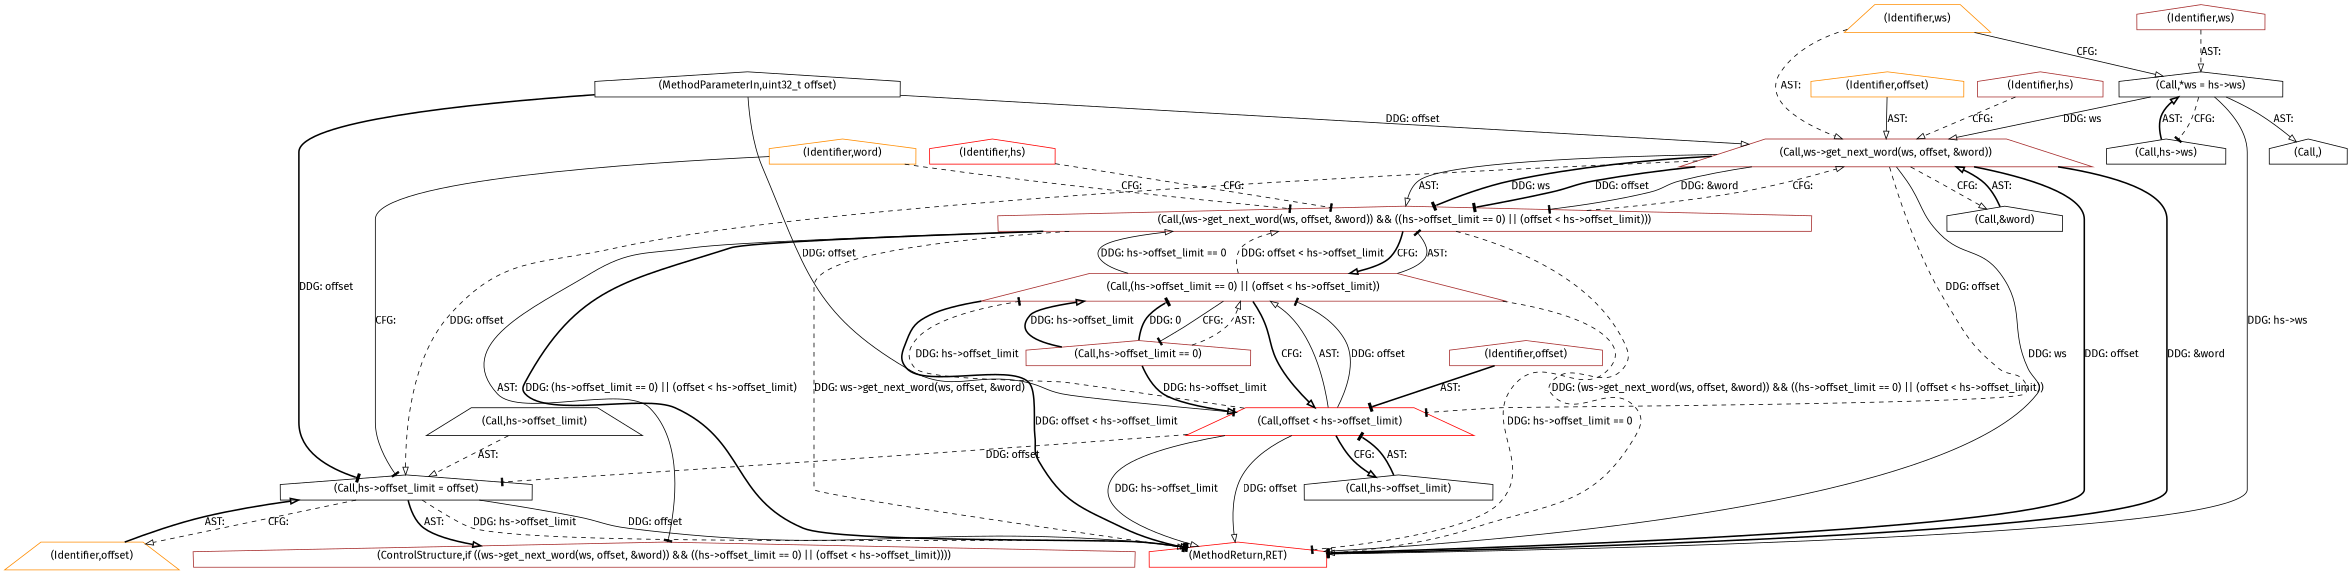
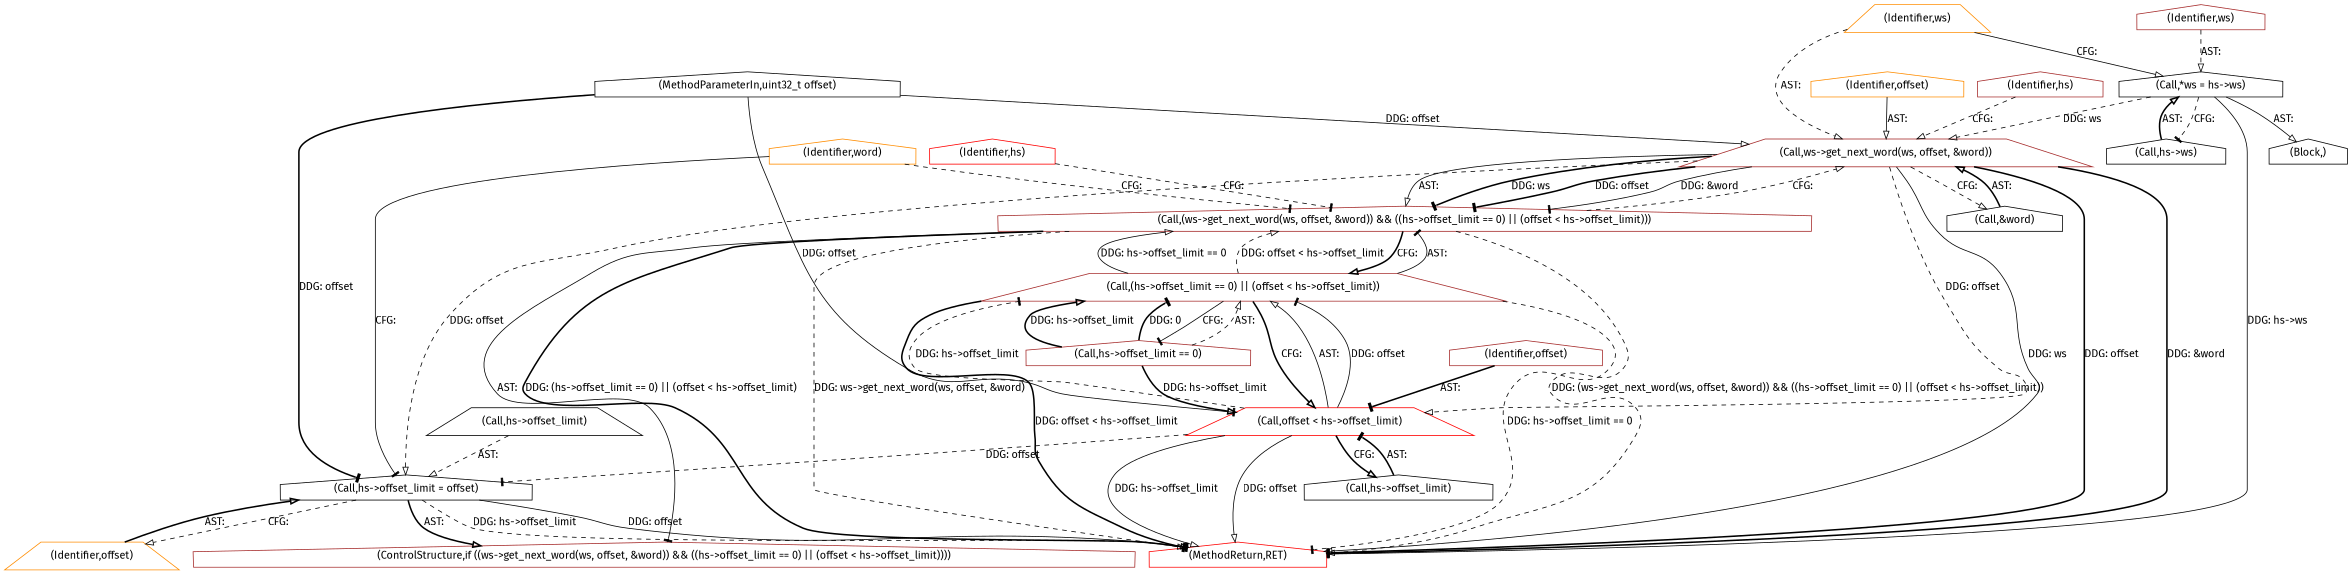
edge "(Call,*ws = hs->ws)" -> "(Call,ws->get_next_word(ws, offset, &word))": style solid -> dashed
node "(Call,)": label "(Call,)" -> "(Block,)"
edge "(Call,ws->get_next_word(ws, offset, &word))" -> "(Call,offset < hs->offset_limit)": arrowhead tee -> onormal
